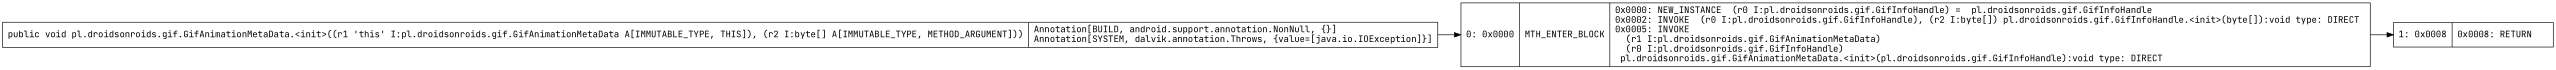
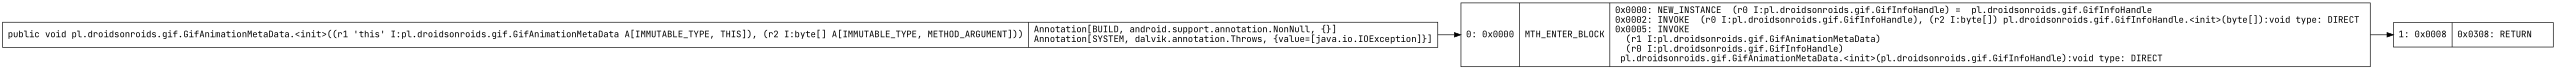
node "1: 0x0008": text "0x0008: RETURN" -> "0x0308: RETURN"
